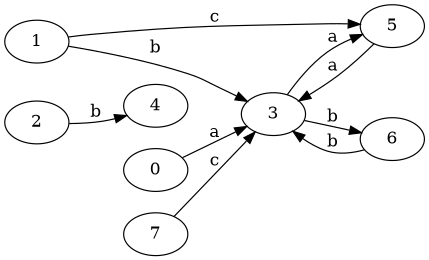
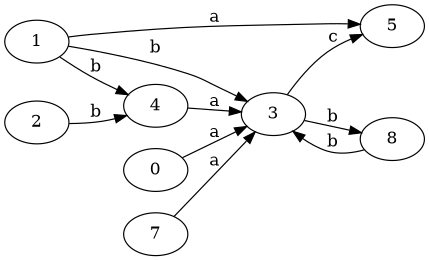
edge "1" -> "5": label "c" -> "a"
edge "3" -> "5": label "a" -> "c"
edge "5" -> "3": now "4" -> "3"
edge "1" -> "4": added, label "b"
node "6": label "6" -> "8"
edge "7" -> "3": label "c" -> "a"
